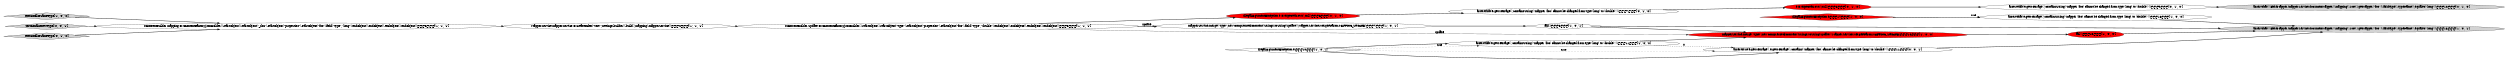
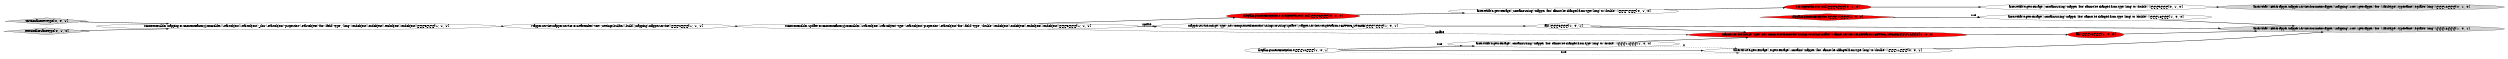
node "testConflictSameType['1', '0', '0']": removed
node "IllegalArgumentException e@@@10@@@['1', '0', '1']": shape diamond -> ellipse
